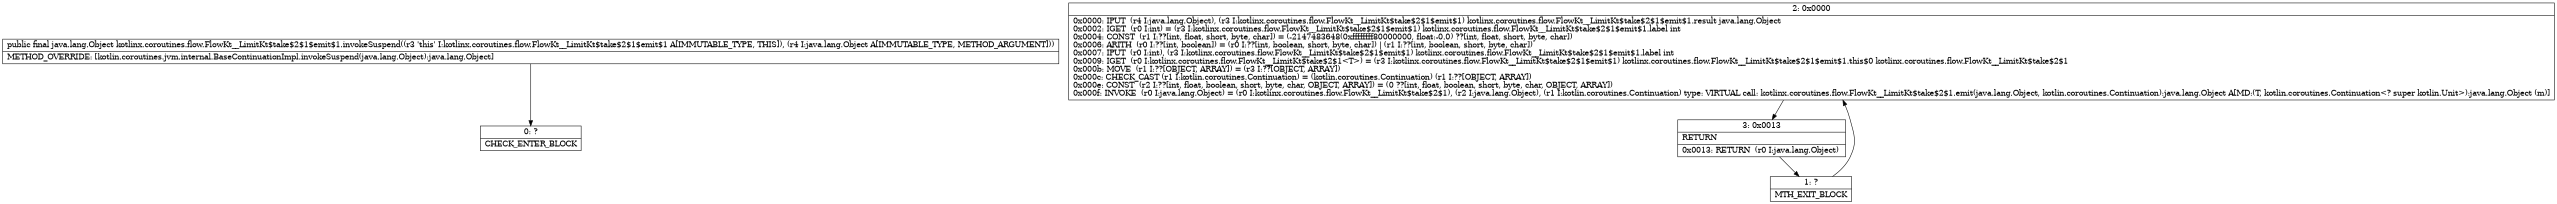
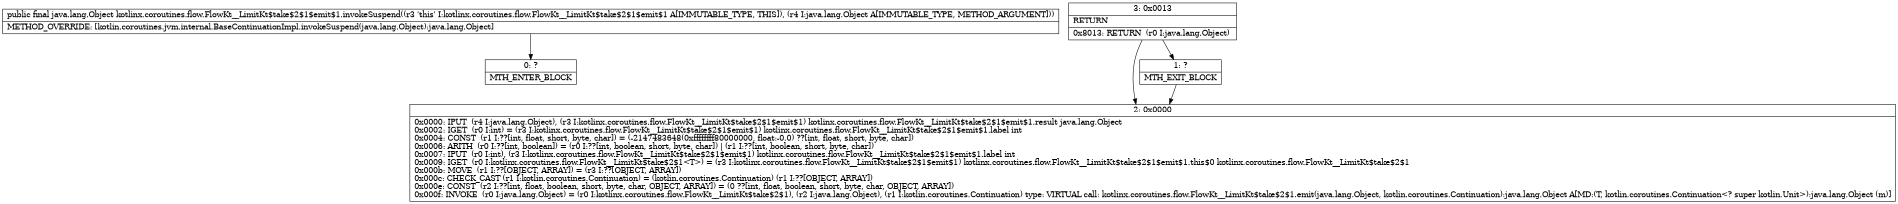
edge "2: 0x0000" -> "3: 0x0013": reversed
node "0: ?": text "CHECK_ENTER_BLOCK" -> "MTH_ENTER_BLOCK"
node "3: 0x0013": text "0x0013: RETURN  (r0 I:java.lang.Object)" -> "0x8013: RETURN  (r0 I:java.lang.Object)"
